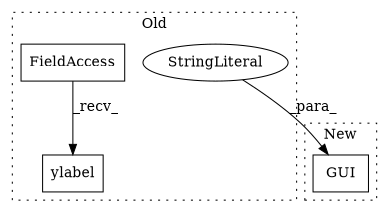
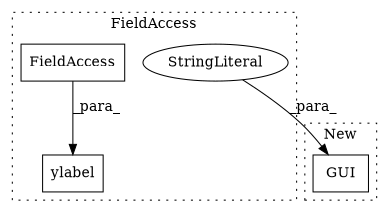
cluster "Old": label "Old" -> "FieldAccess"
edge "FieldAccess" -> "ylabel": label "_recv_" -> "_para_"
